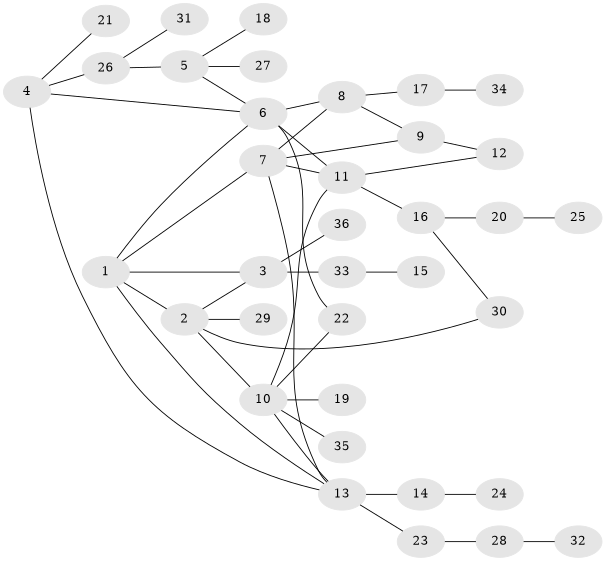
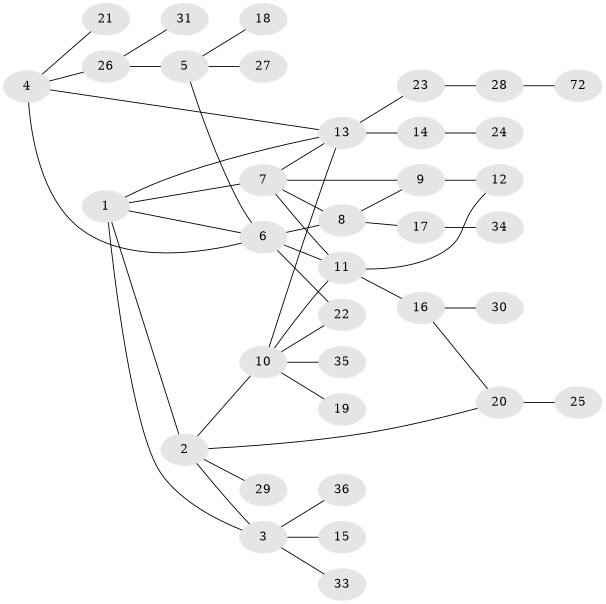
edge "33" -- "15": now "3" -- "15"
edge "30" -- "2": now "20" -- "2"
node "32": label "32" -> "72"
